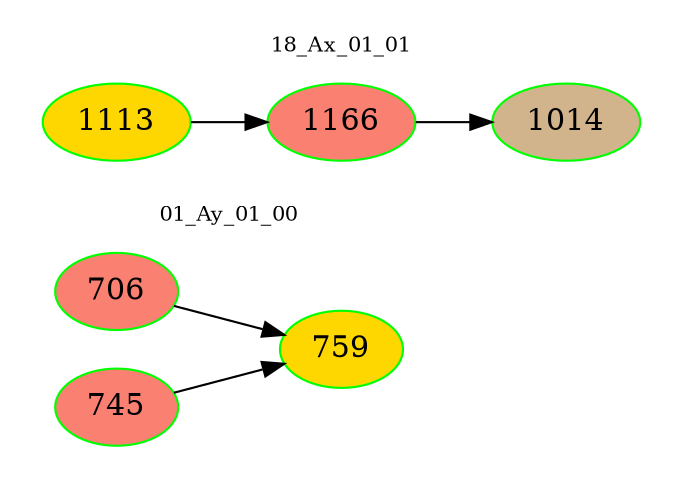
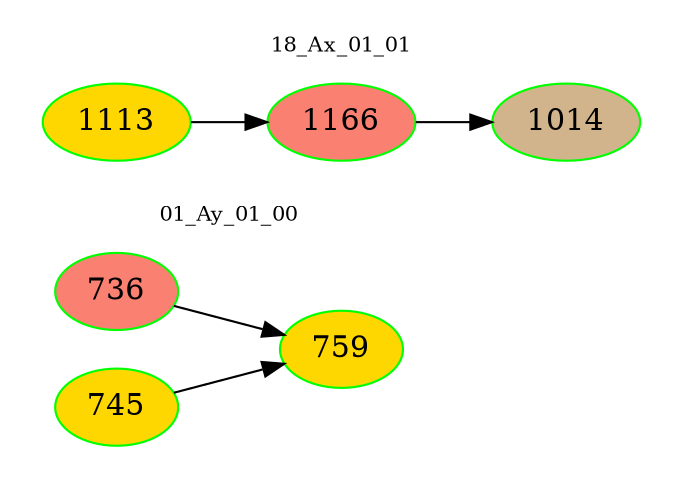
node "706": label "706" -> "736"
node "745": fillcolor salmon -> gold
